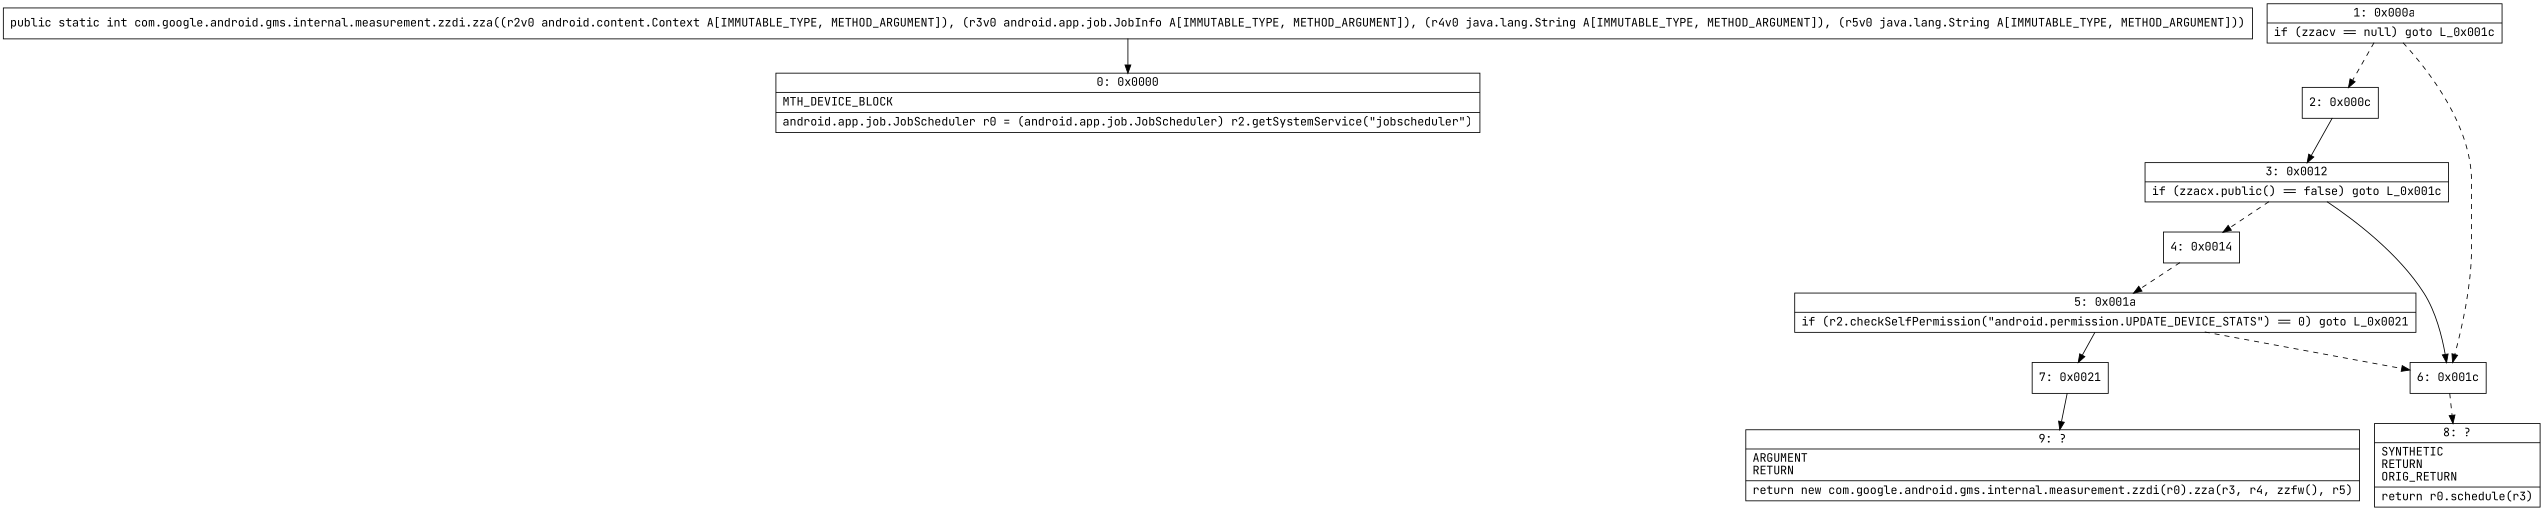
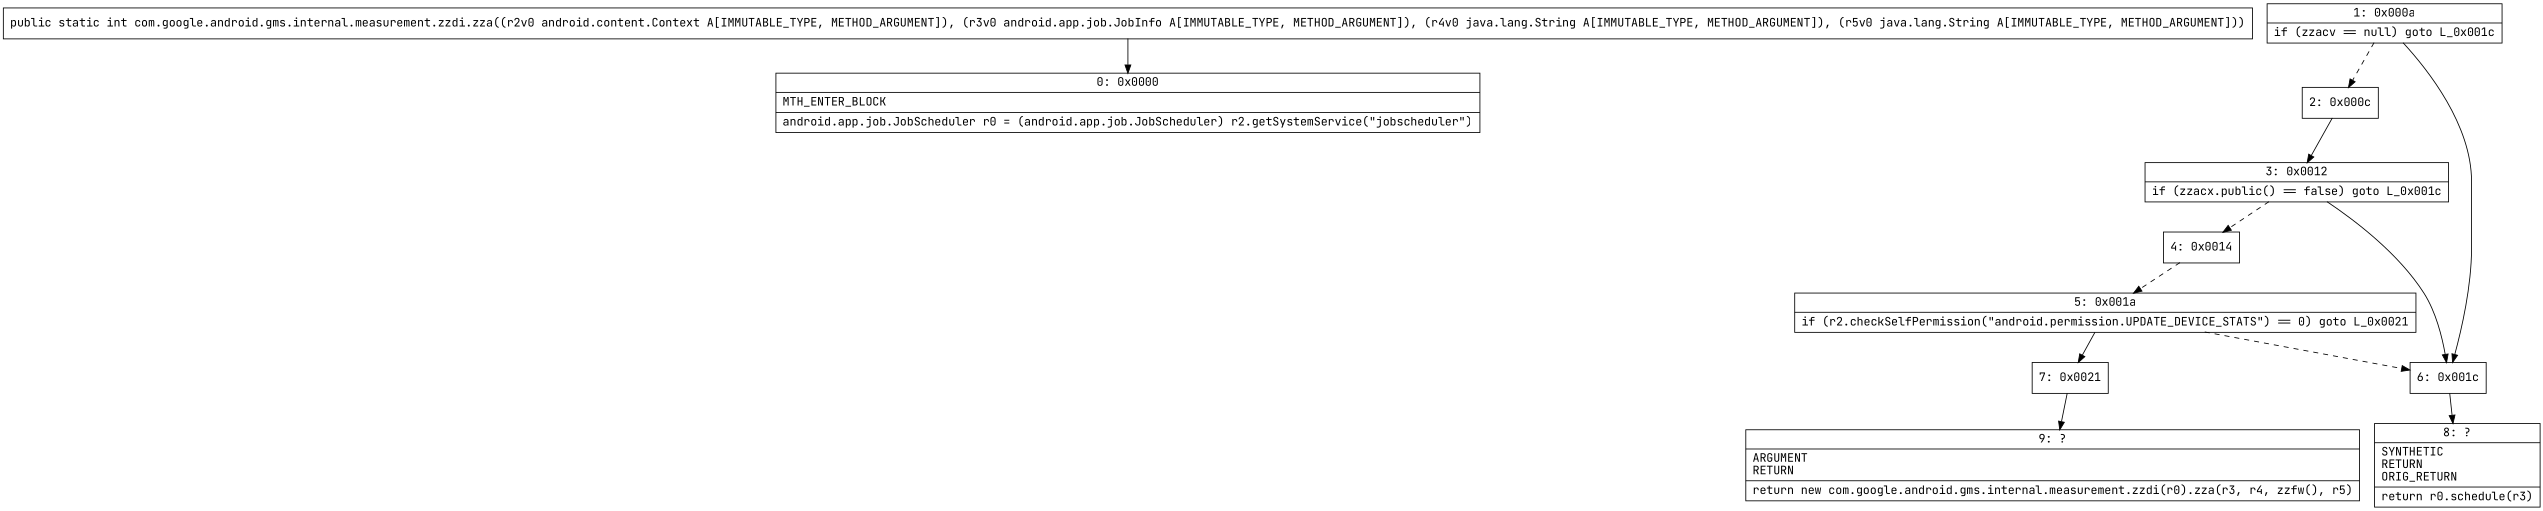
node "0: 0x0000": text "MTH_DEVICE_BLOCK" -> "MTH_ENTER_BLOCK"
edge "1: 0x000a" -> "6: 0x001c": style dashed -> solid
edge "6: 0x001c" -> "8: ?": style dashed -> solid
